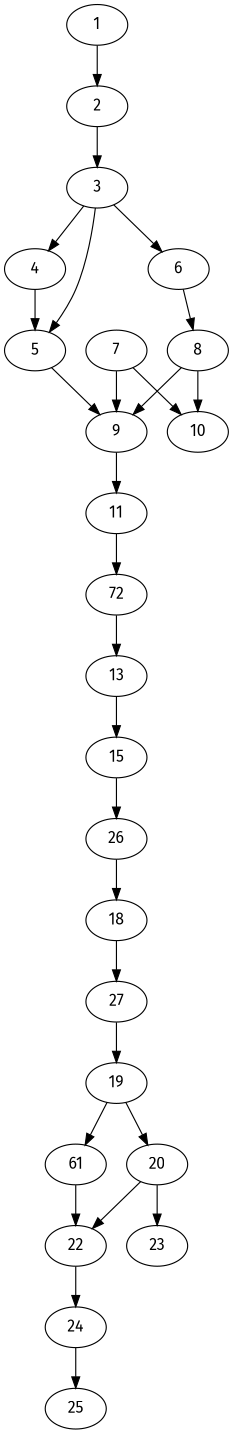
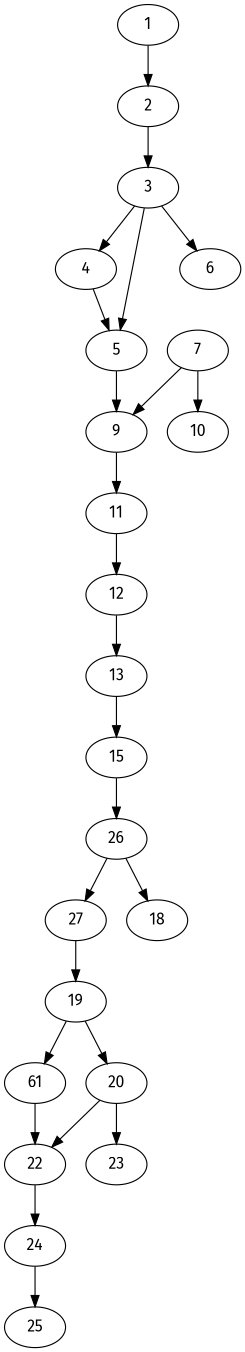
node "8": removed
node "72": label "72" -> "12"
edge "18" -> "27": now "26" -> "27"
